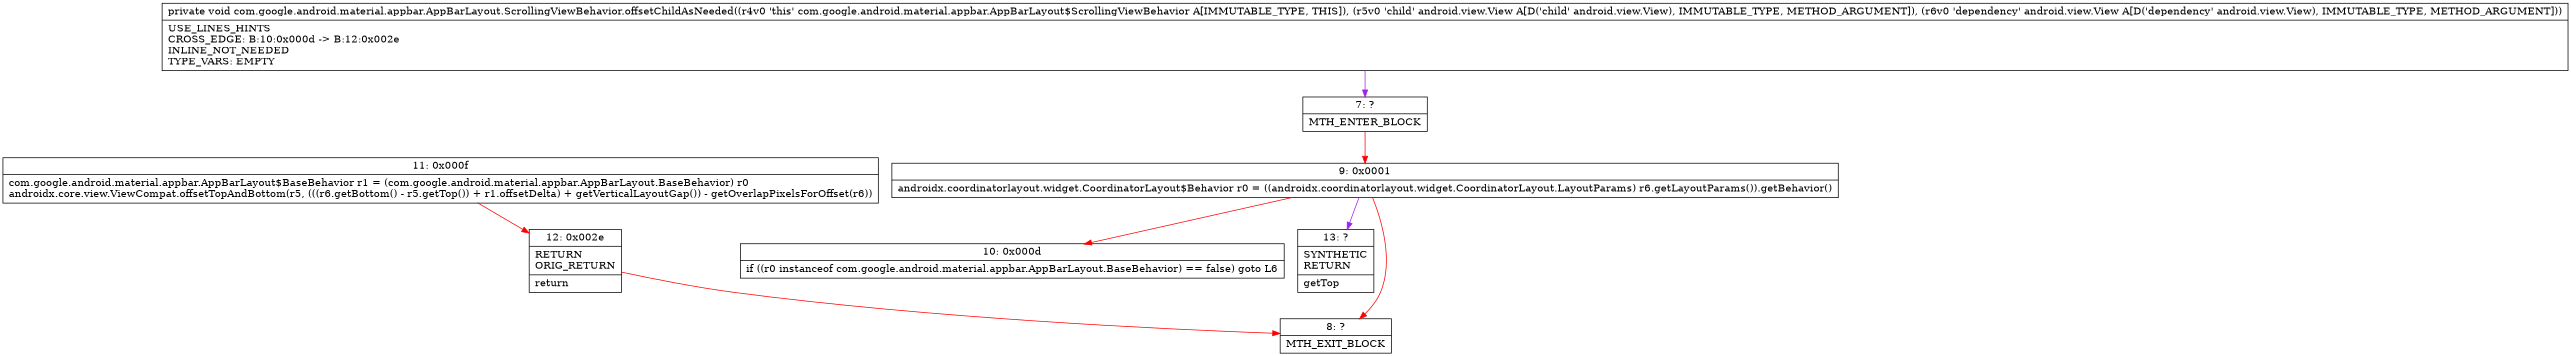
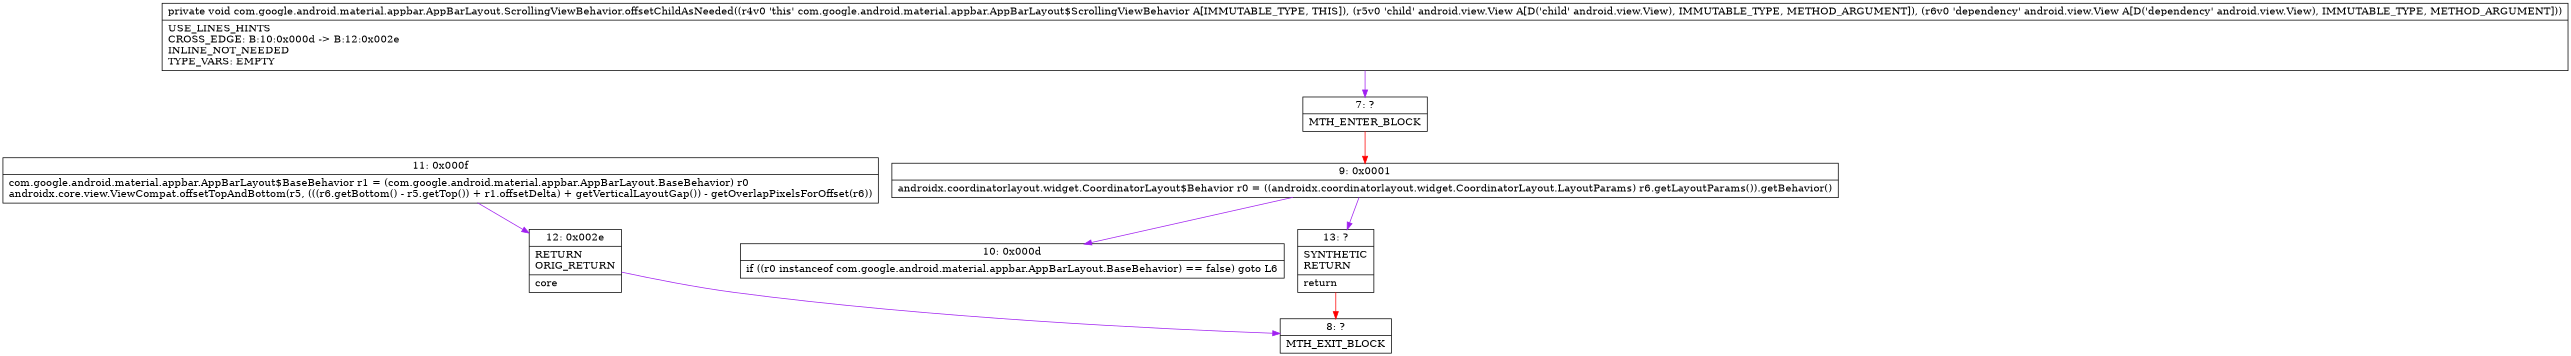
edge "11: 0x000f" -> "12: 0x002e": color red -> purple
edge "9: 0x0001" -> "10: 0x000d": color red -> purple
edge "9: 0x0001" -> "8: ?": now "13: ?" -> "8: ?"
node "12: 0x002e": text "return" -> "core"
node "13: ?": text "getTop" -> "return"
edge "12: 0x002e" -> "8: ?": color red -> purple
